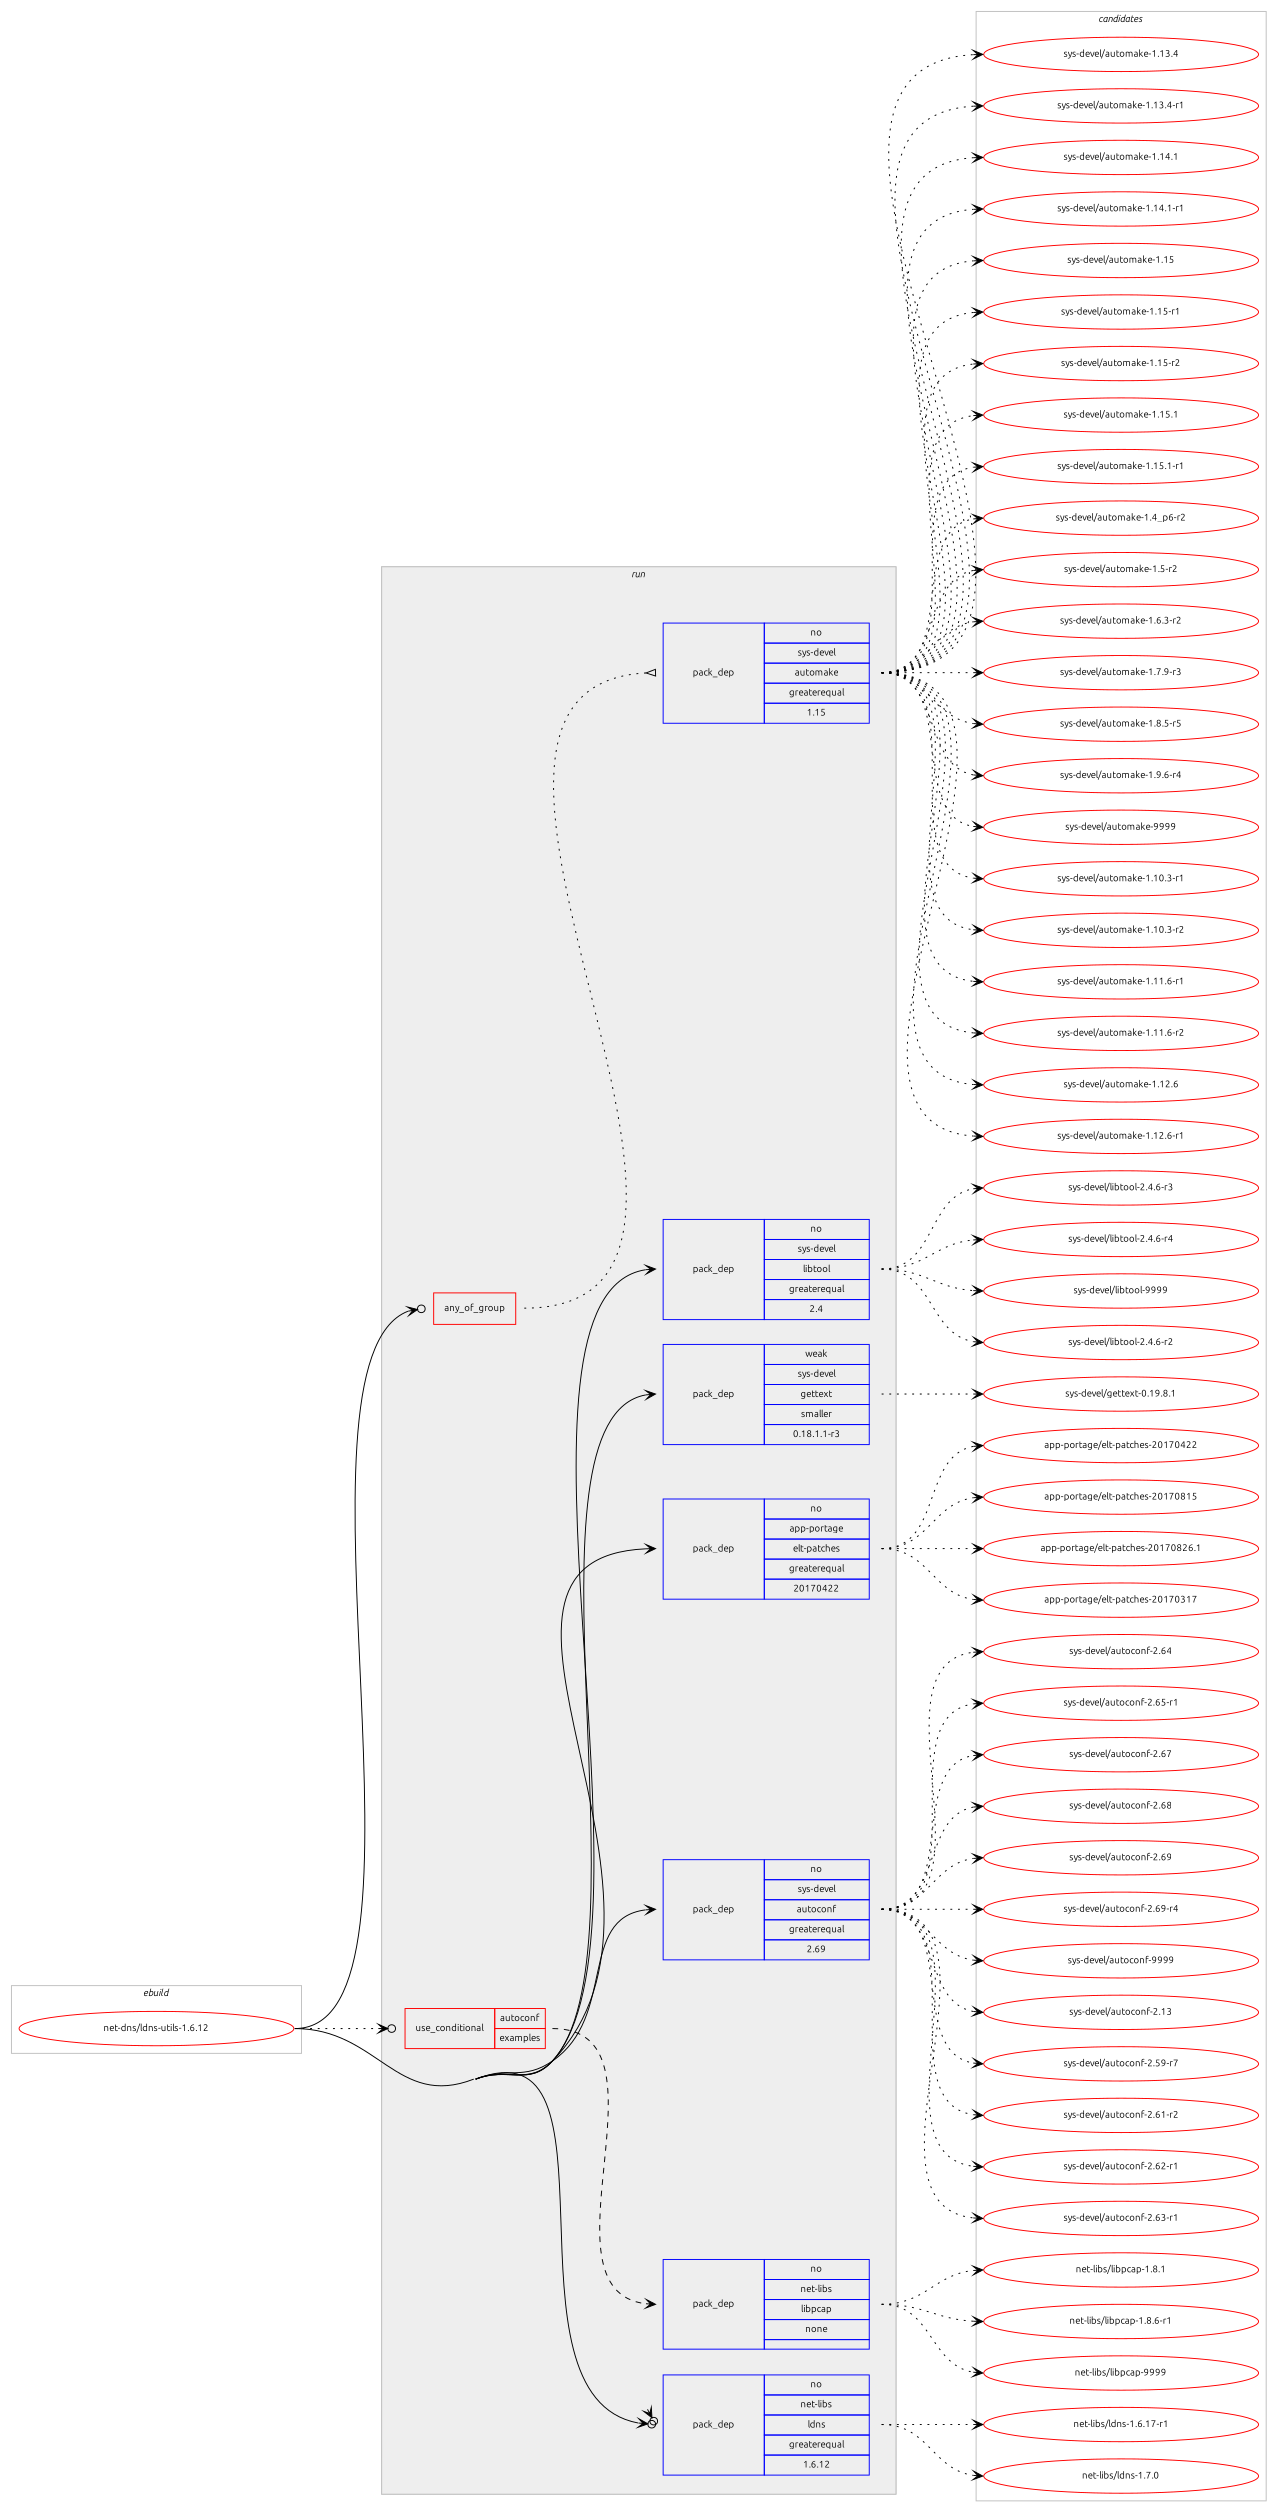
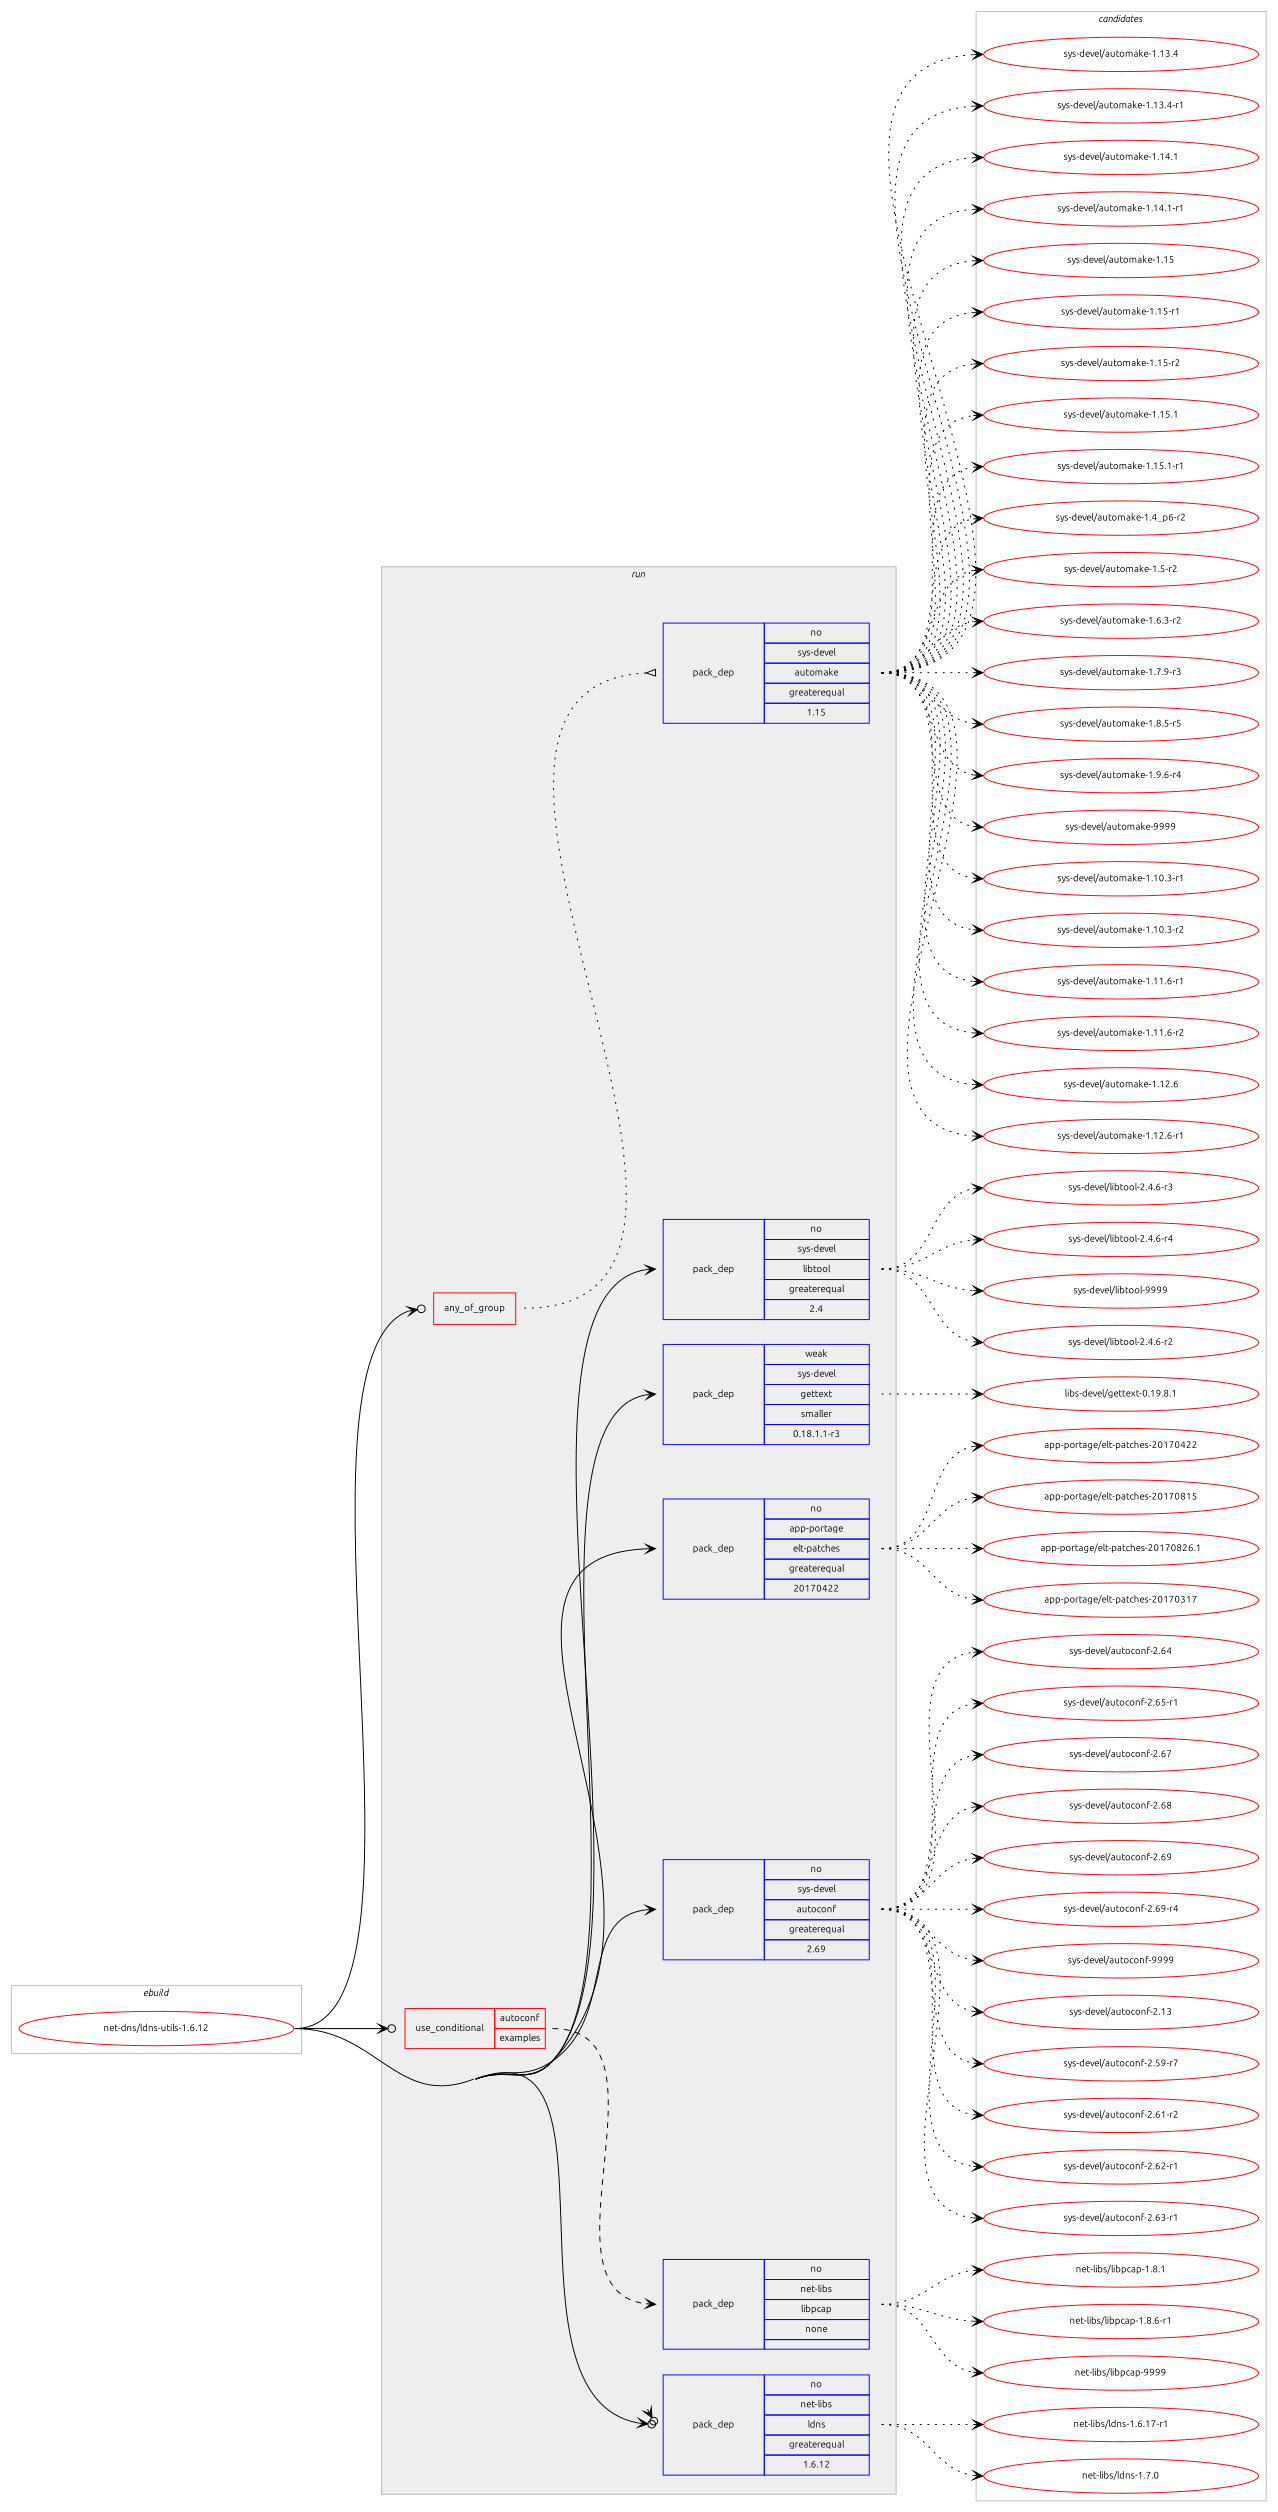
node "sys-devel/gettext-0.19.8.1": label "sys-devel/gettext-0.19.8.1" -> "libs-devel/gettext-0.19.8.1"
edge "net-dns/ldns-utils-1.6.12" -> "use_conditional": style dotted -> solid
